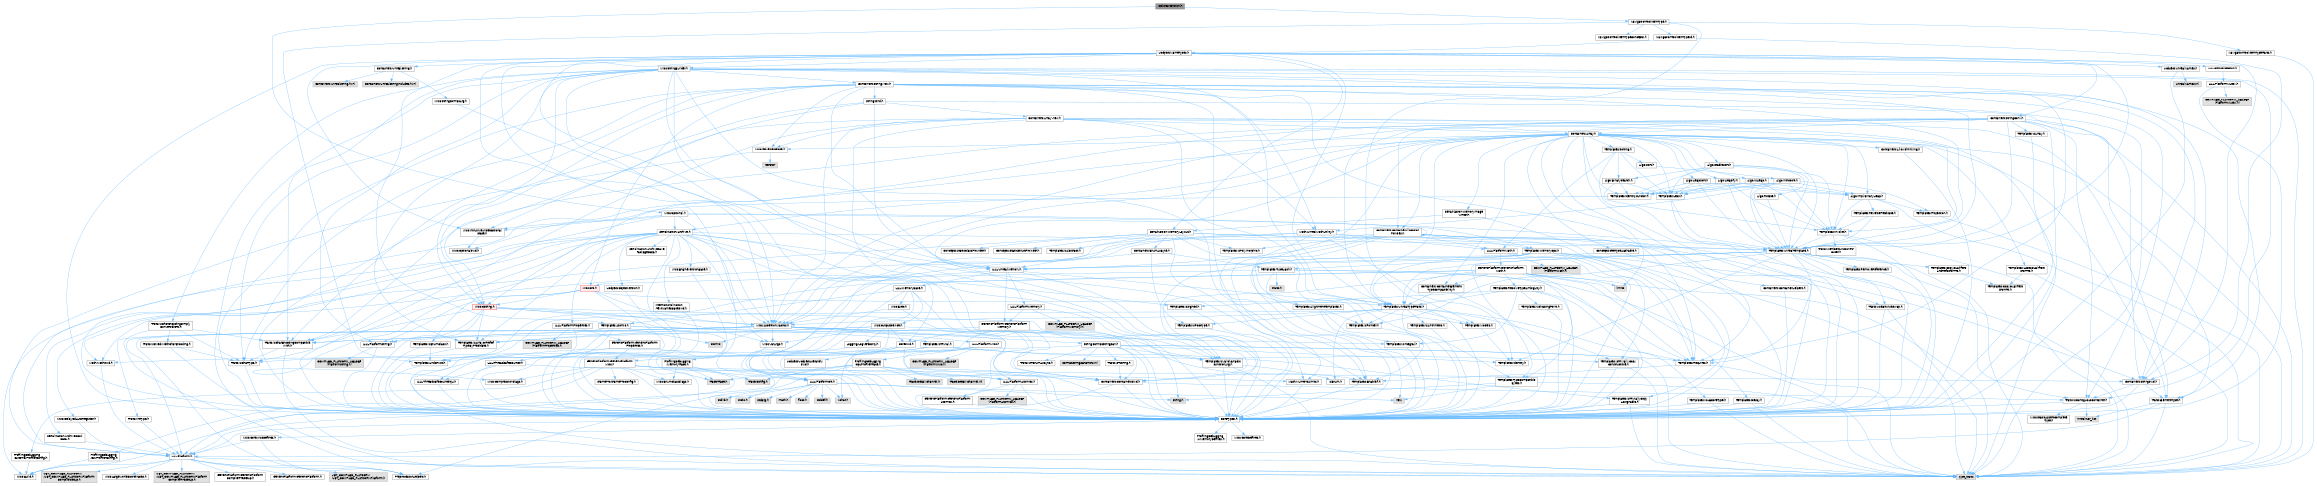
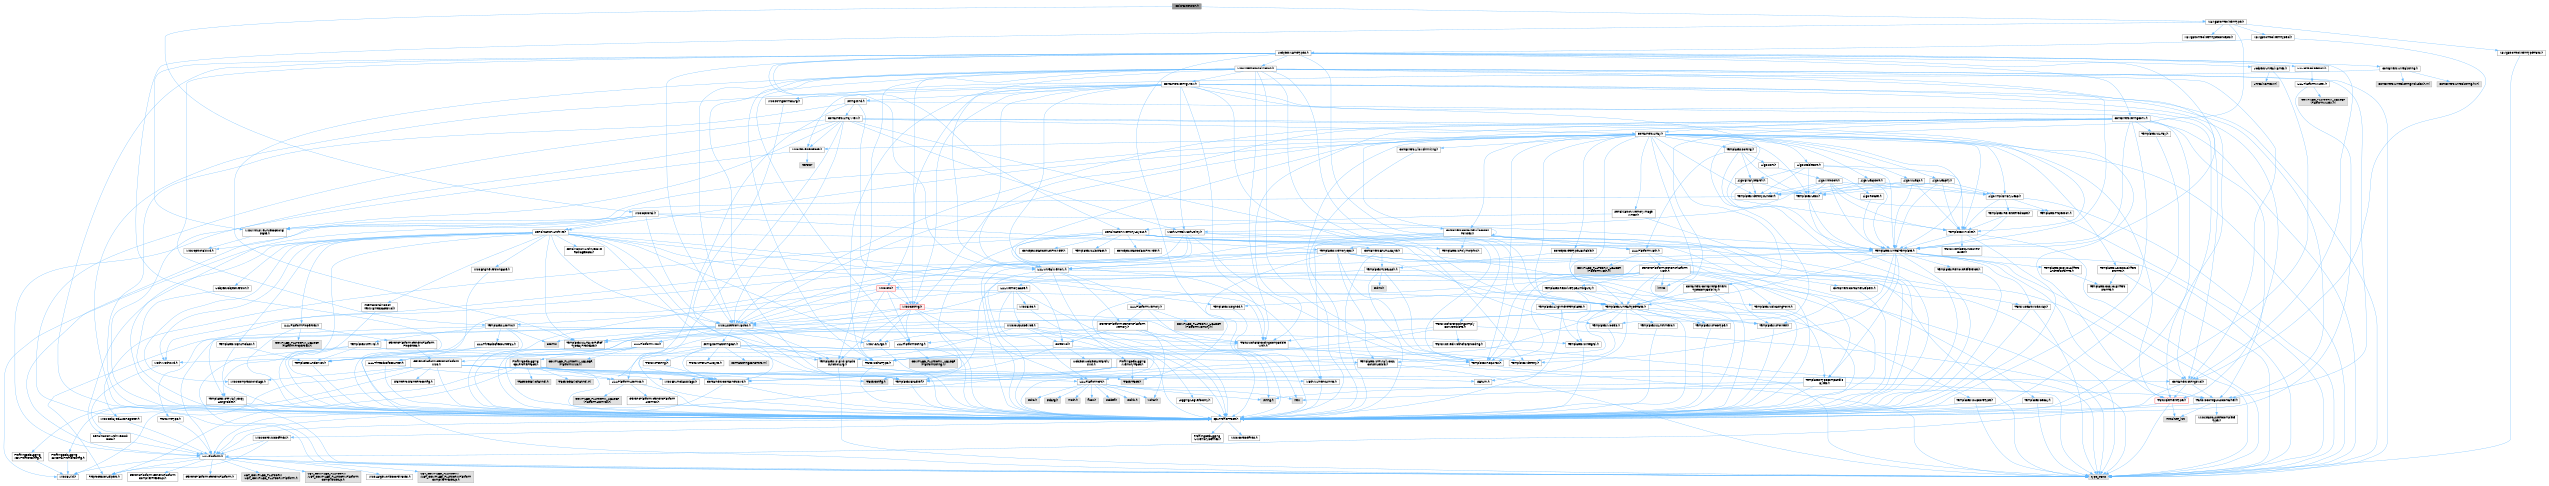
node "Misc/StringBuilder.h": label "Misc/StringBuilder.h" -> "Misc/Internationalization.h"
edge "GenericPlatform/GenericPlatform Math.h" -> "Containers/ContainerElement TypeCompatibility.h": now "GenericPlatform/GenericPlatform Math.h" -> "Templates/IsFloatingPoint.h"
node "traits.h": label "traits.h" -> "stdint.h"
edge "HAL/ThreadSafeCounter.h" -> "HAL/ThreadSafeCounter64.h": reversed
edge "ProfilingDebugging /CpuProfilerTrace.h" -> "Containers/ContainersFwd.h": added
node "Traits/ElementType.h": color grey40 -> red
node "CoreTypes.h": label "CoreTypes.h" -> "CpuProfilerTrace.h"
